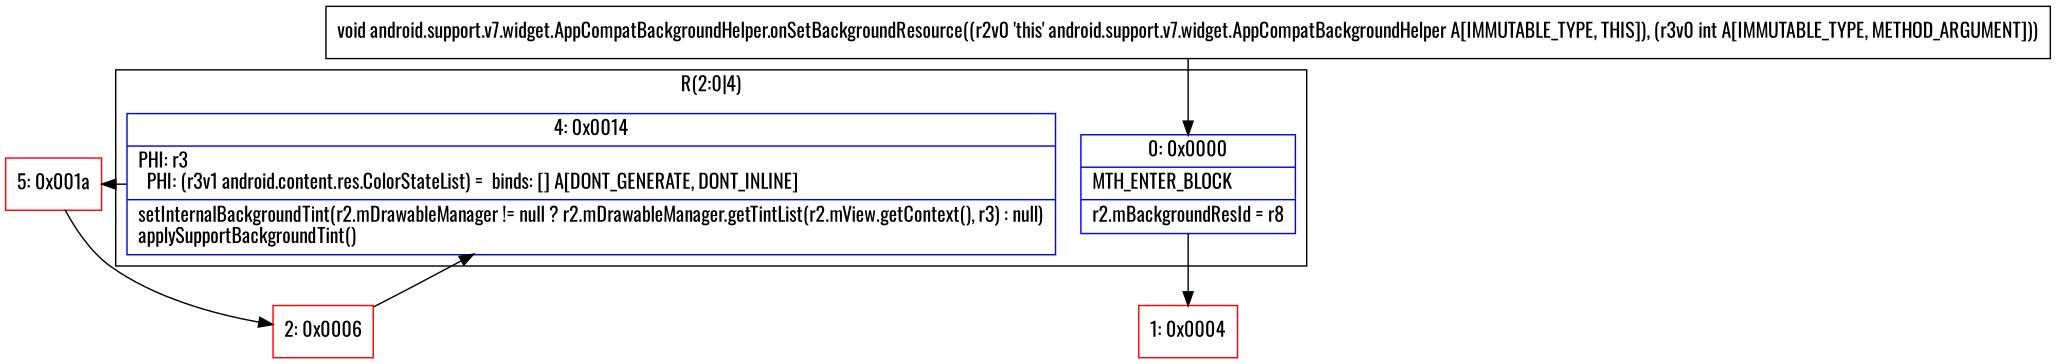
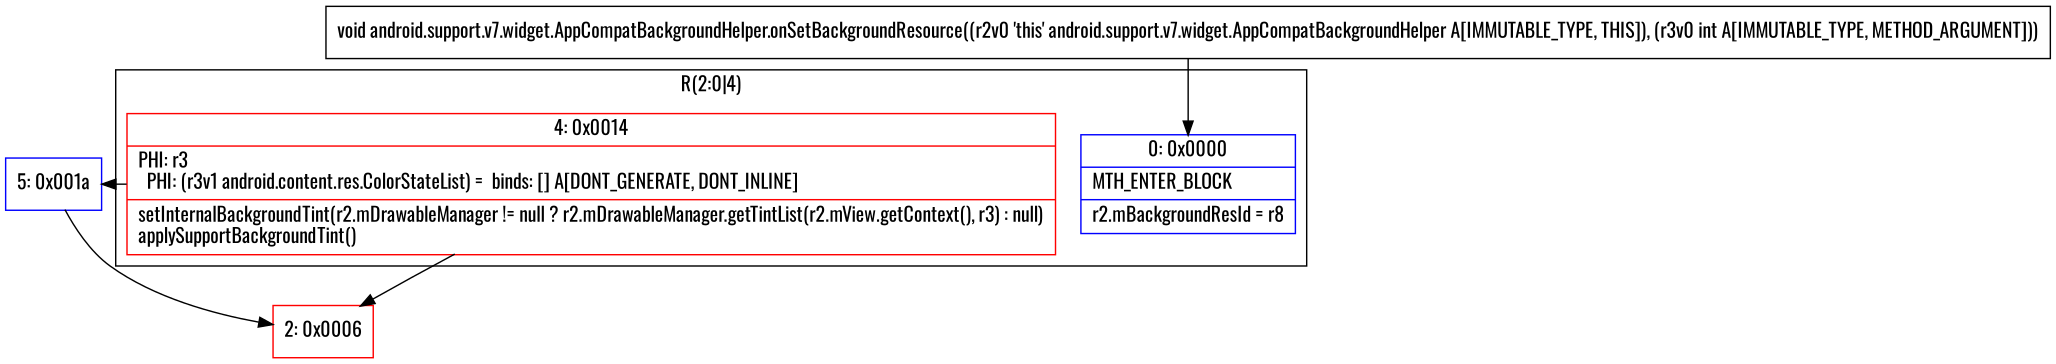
node "5: 0x001a": color red -> blue
node "4: 0x0014": color blue -> red
edge "2: 0x0006" -> "4: 0x0014": reversed
node "1: 0x0004": removed
